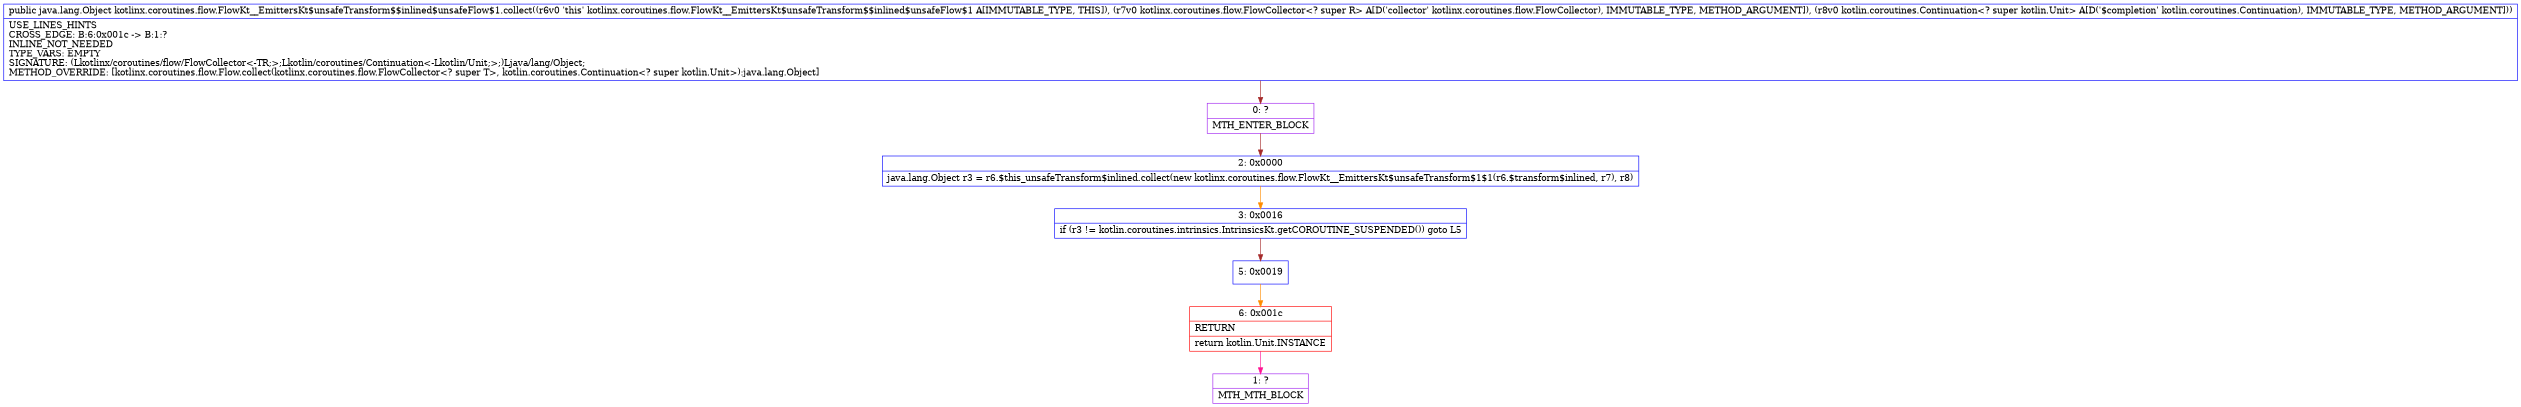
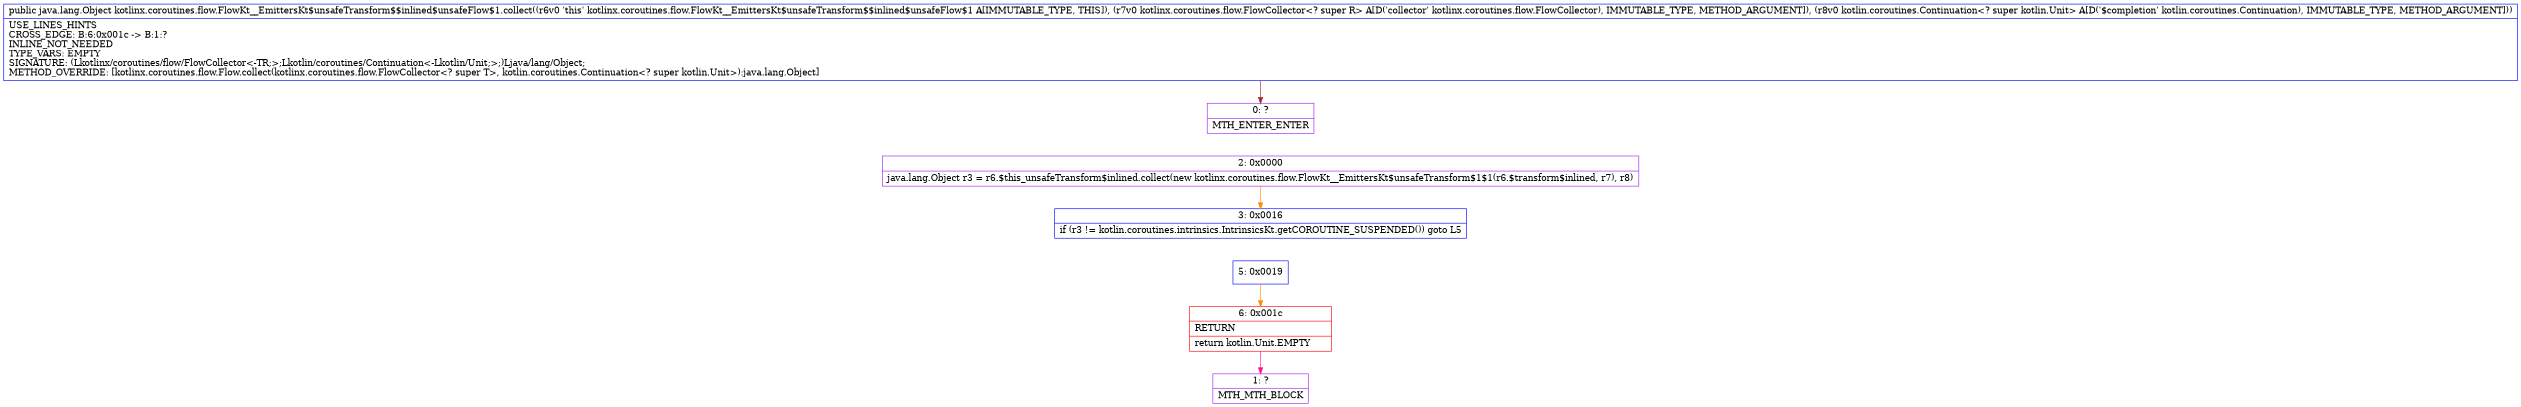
node "0: ?": text "MTH_ENTER_BLOCK" -> "MTH_ENTER_ENTER"
edge "0: ?" -> "2: 0x0000": removed
node "2: 0x0000": color blue -> purple
edge "3: 0x0016" -> "5: 0x0019": removed
node "6: 0x001c": text "return kotlin.Unit.INSTANCE" -> "return kotlin.Unit.EMPTY"
